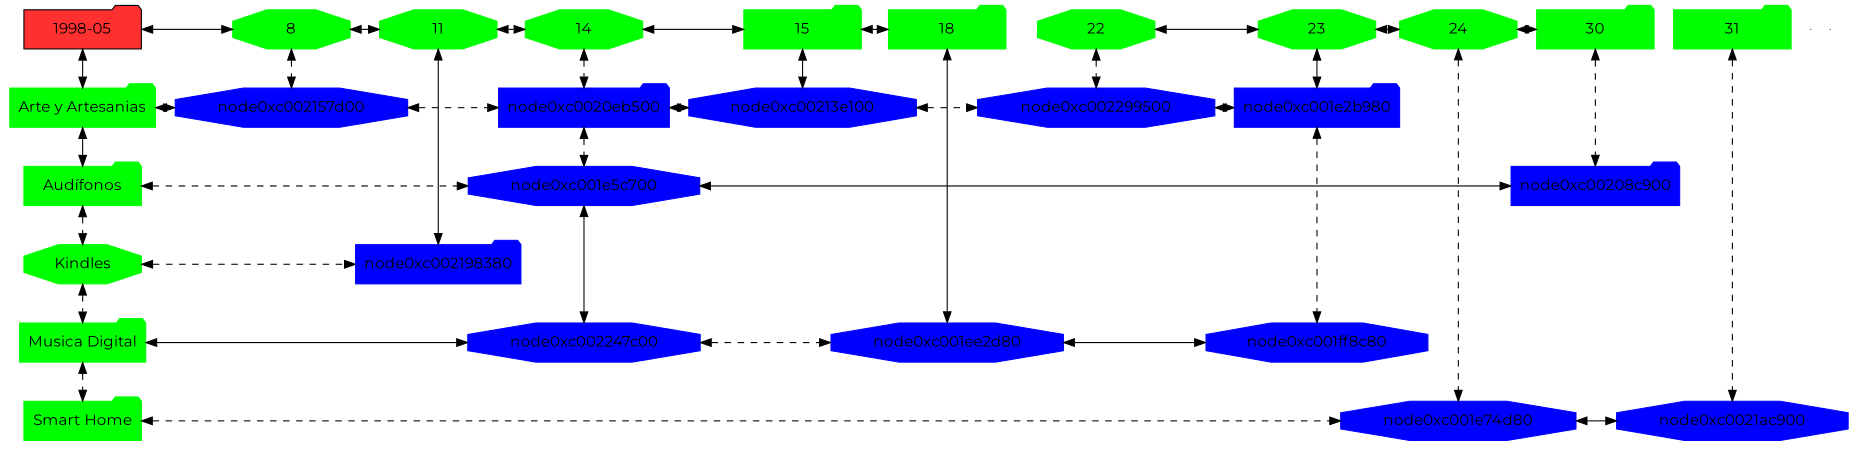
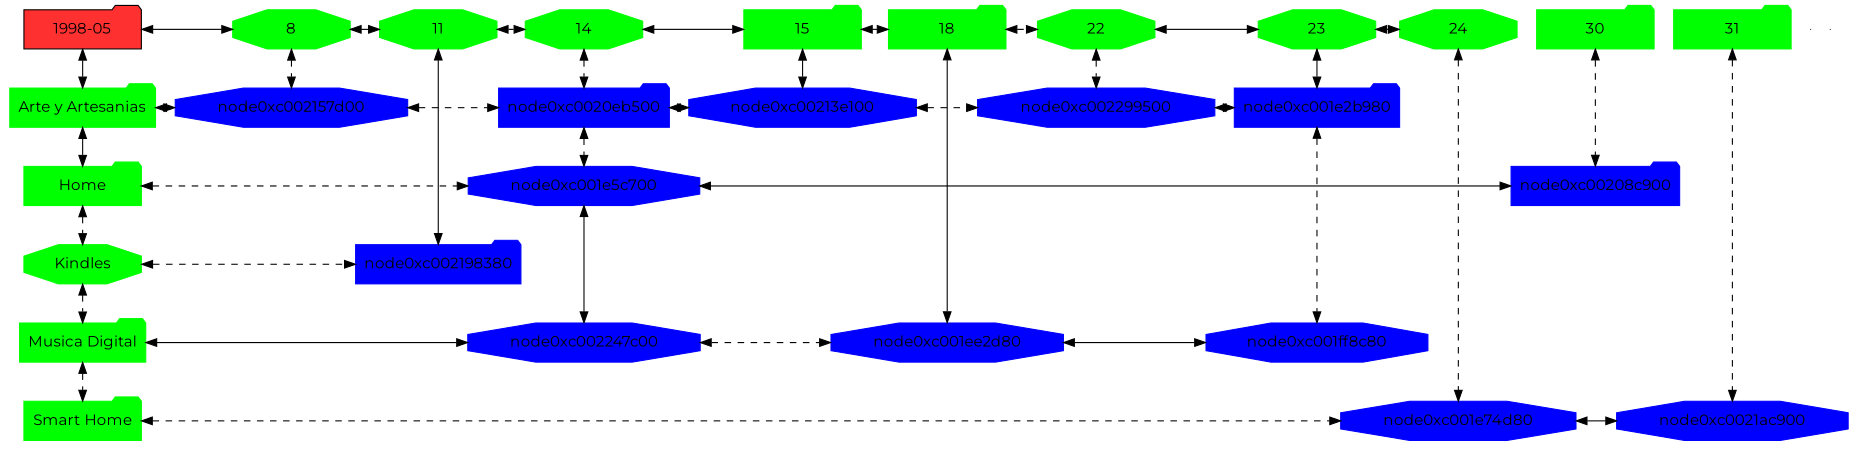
edge "18" -- "22": added
edge "24" -- "30": removed
node "Audífonos": label "Audífonos" -> "Home"
